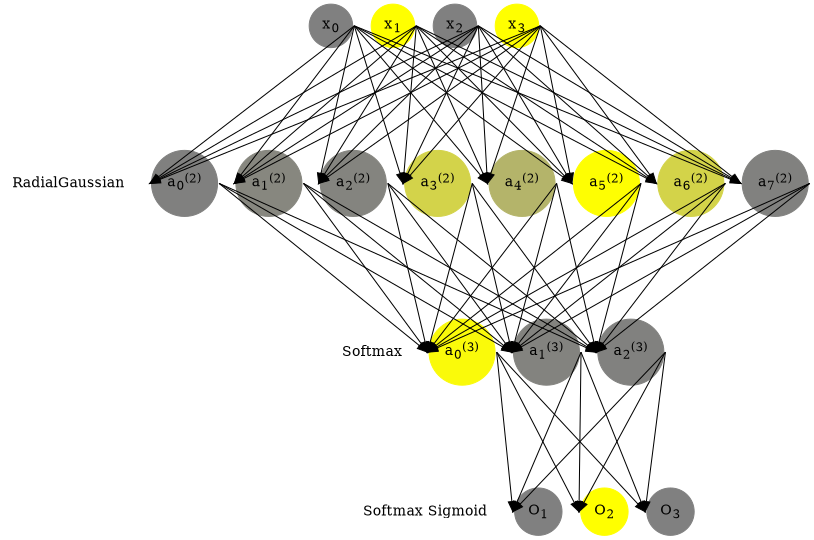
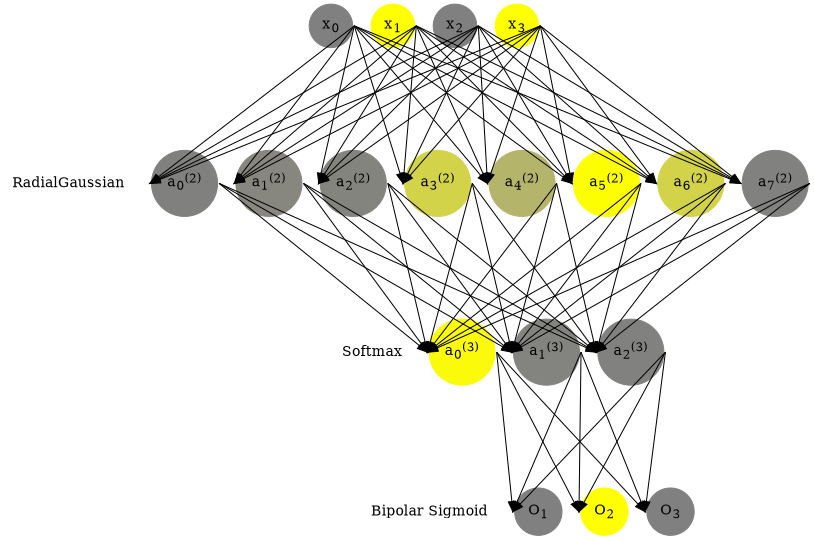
node "Softmax Sigmoid": label "Softmax Sigmoid" -> "Bipolar Sigmoid"
